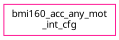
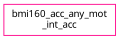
node "bmi160_acc_any_mot _int_cfg": label "bmi160_acc_any_mot _int_cfg" -> "bmi160_acc_any_mot _int_acc"
